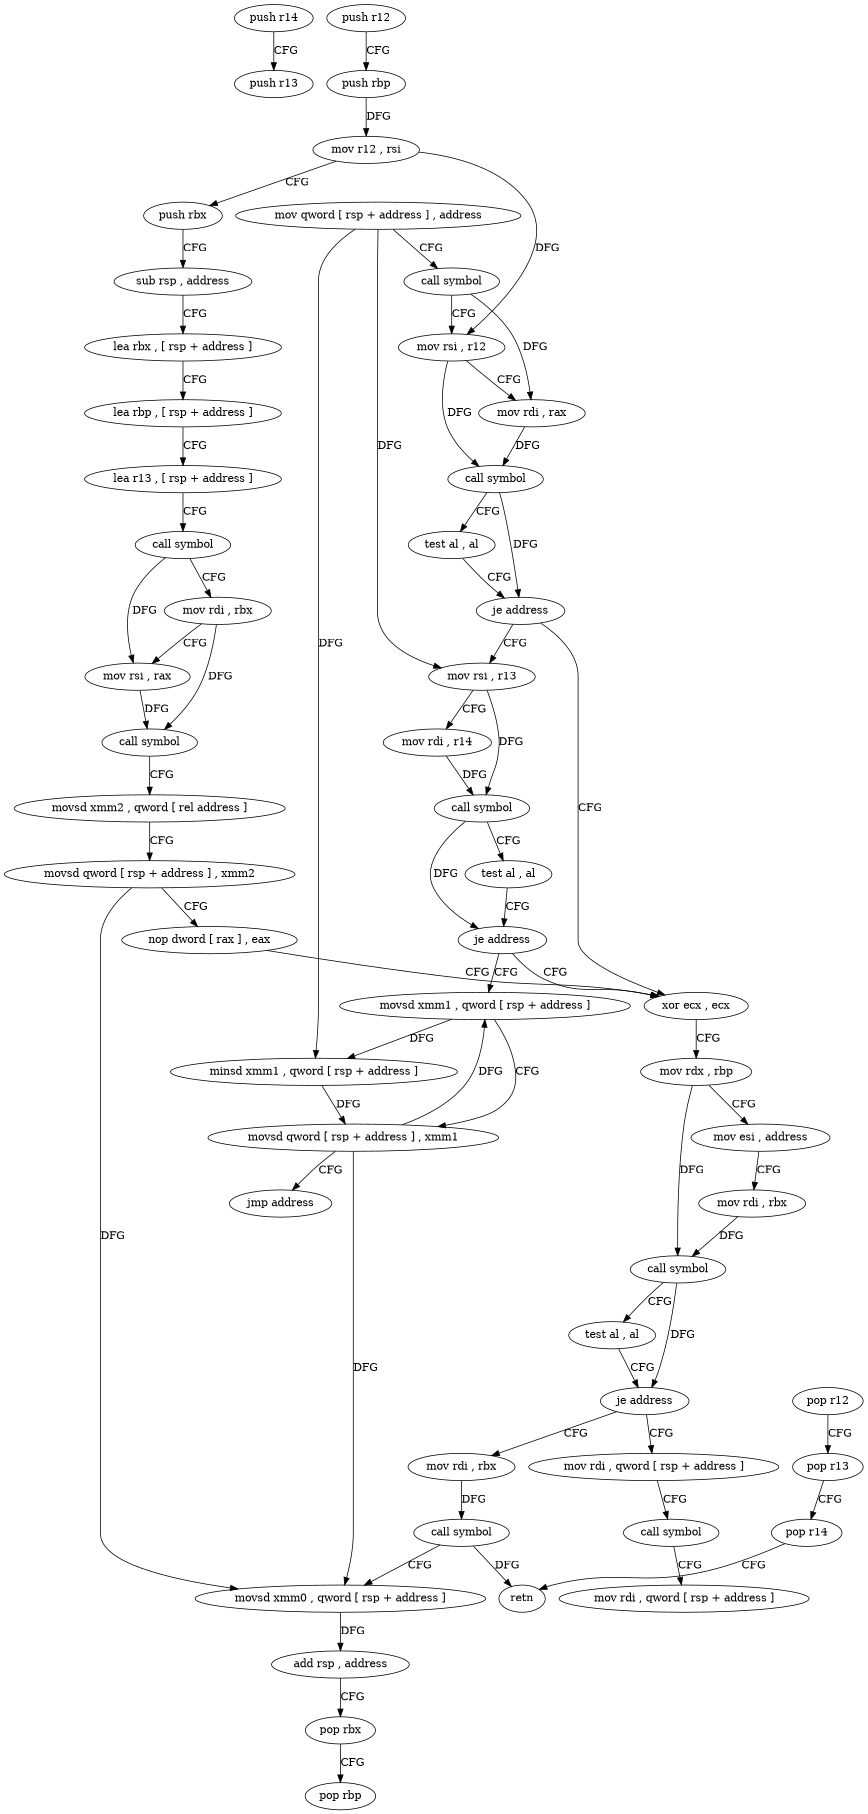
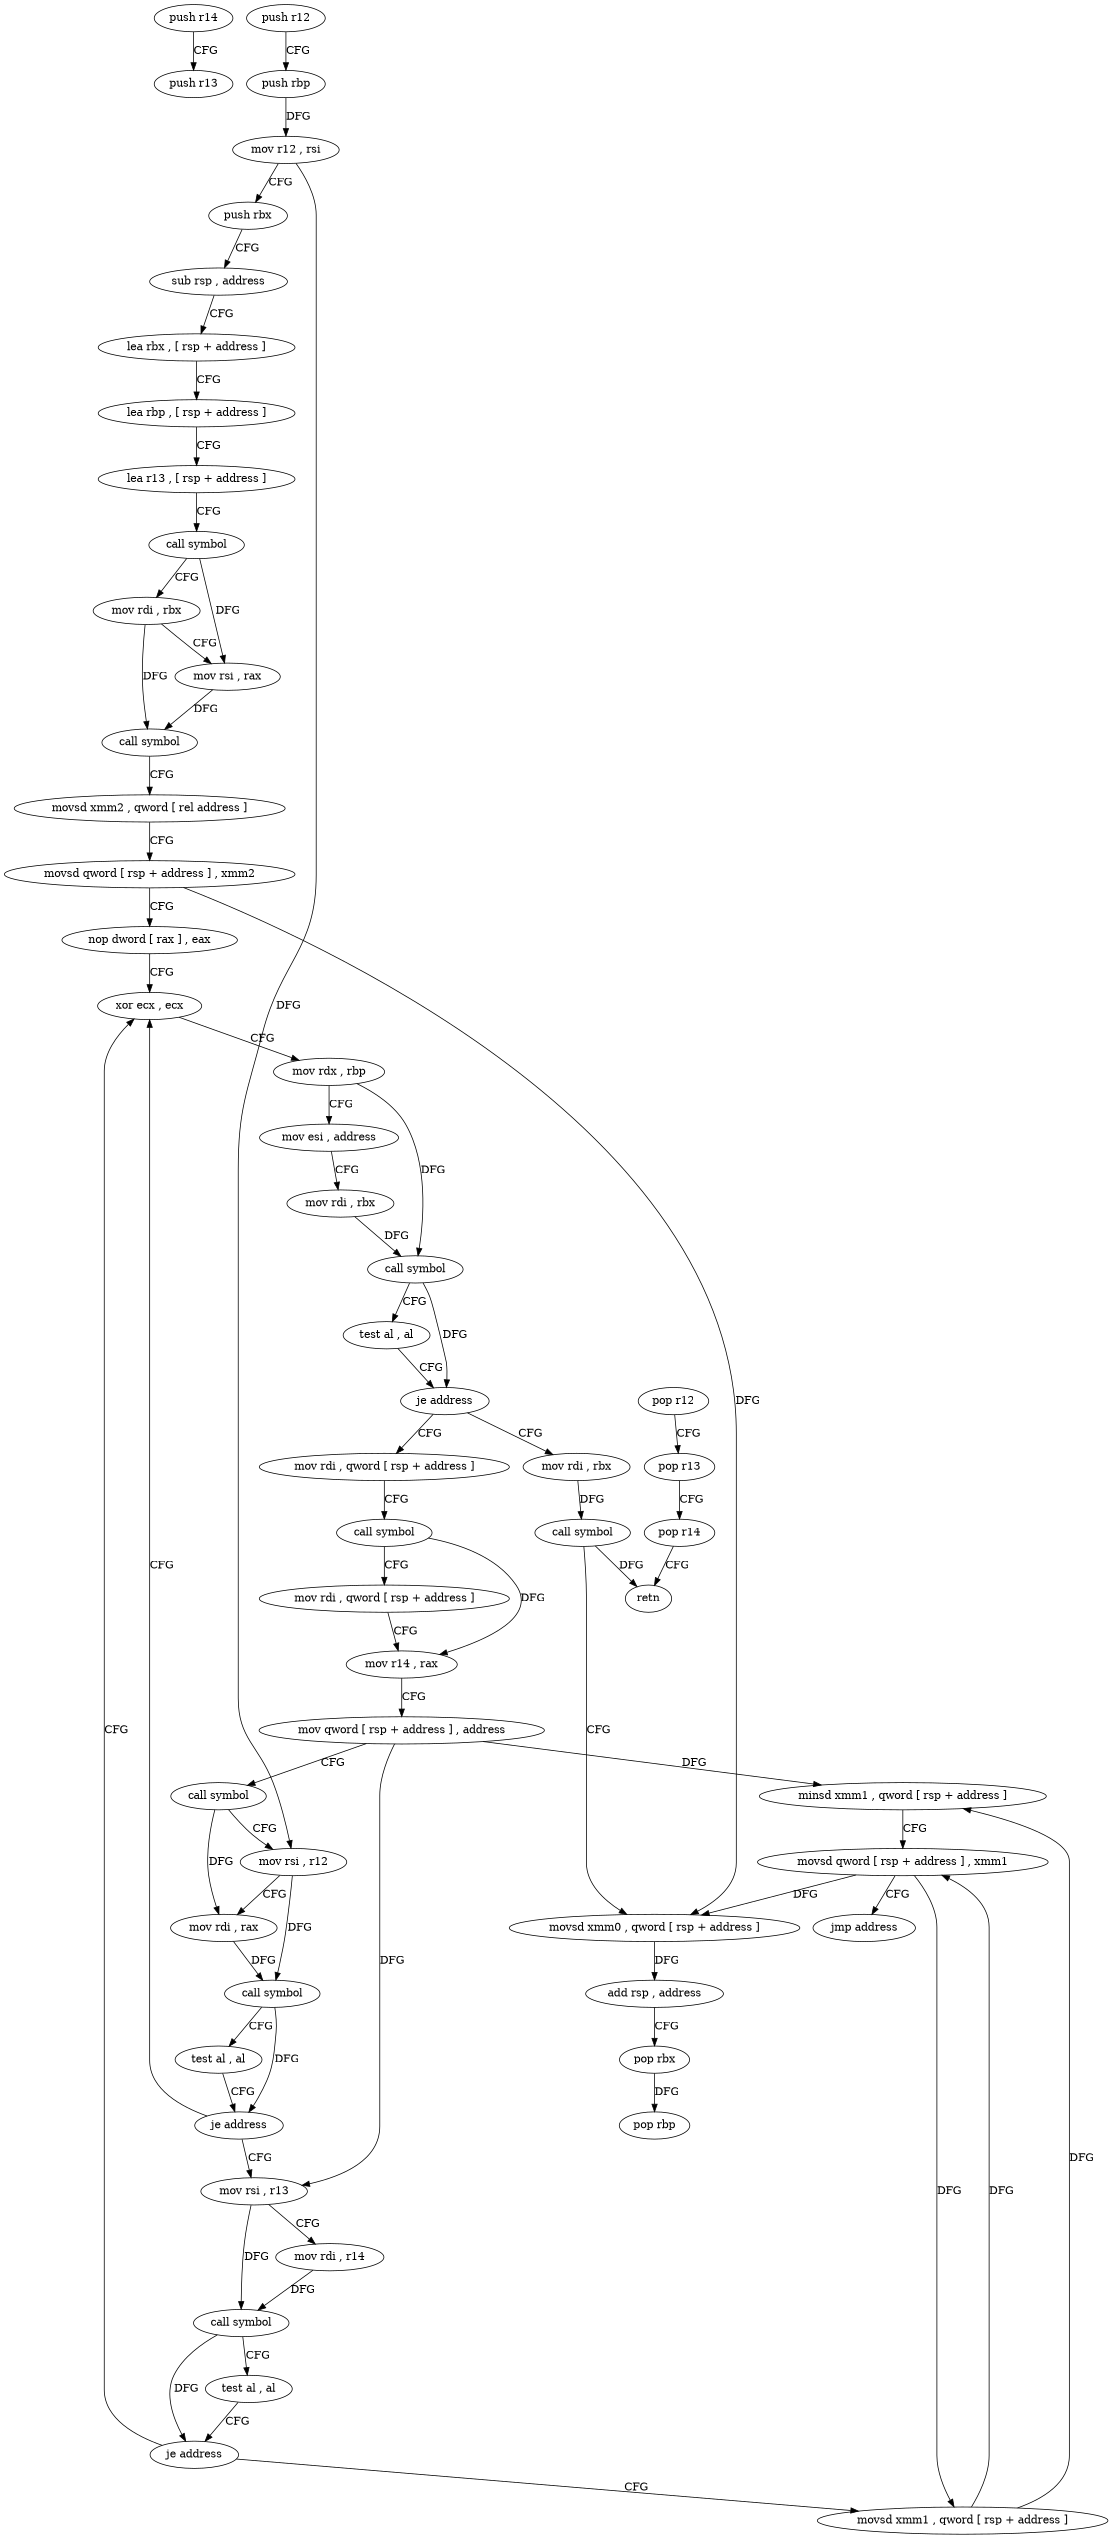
edge "movsd xmm1 , qword [ rsp + address ]" -> "movsd qword [ rsp + address ] , xmm1": label "CFG" -> "DFG"
edge "minsd xmm1 , qword [ rsp + address ]" -> "movsd qword [ rsp + address ] , xmm1": label "DFG" -> "CFG"
node "mov r14 , rax": added
edge "pop rbx" -> "pop rbp": label "CFG" -> "DFG"
